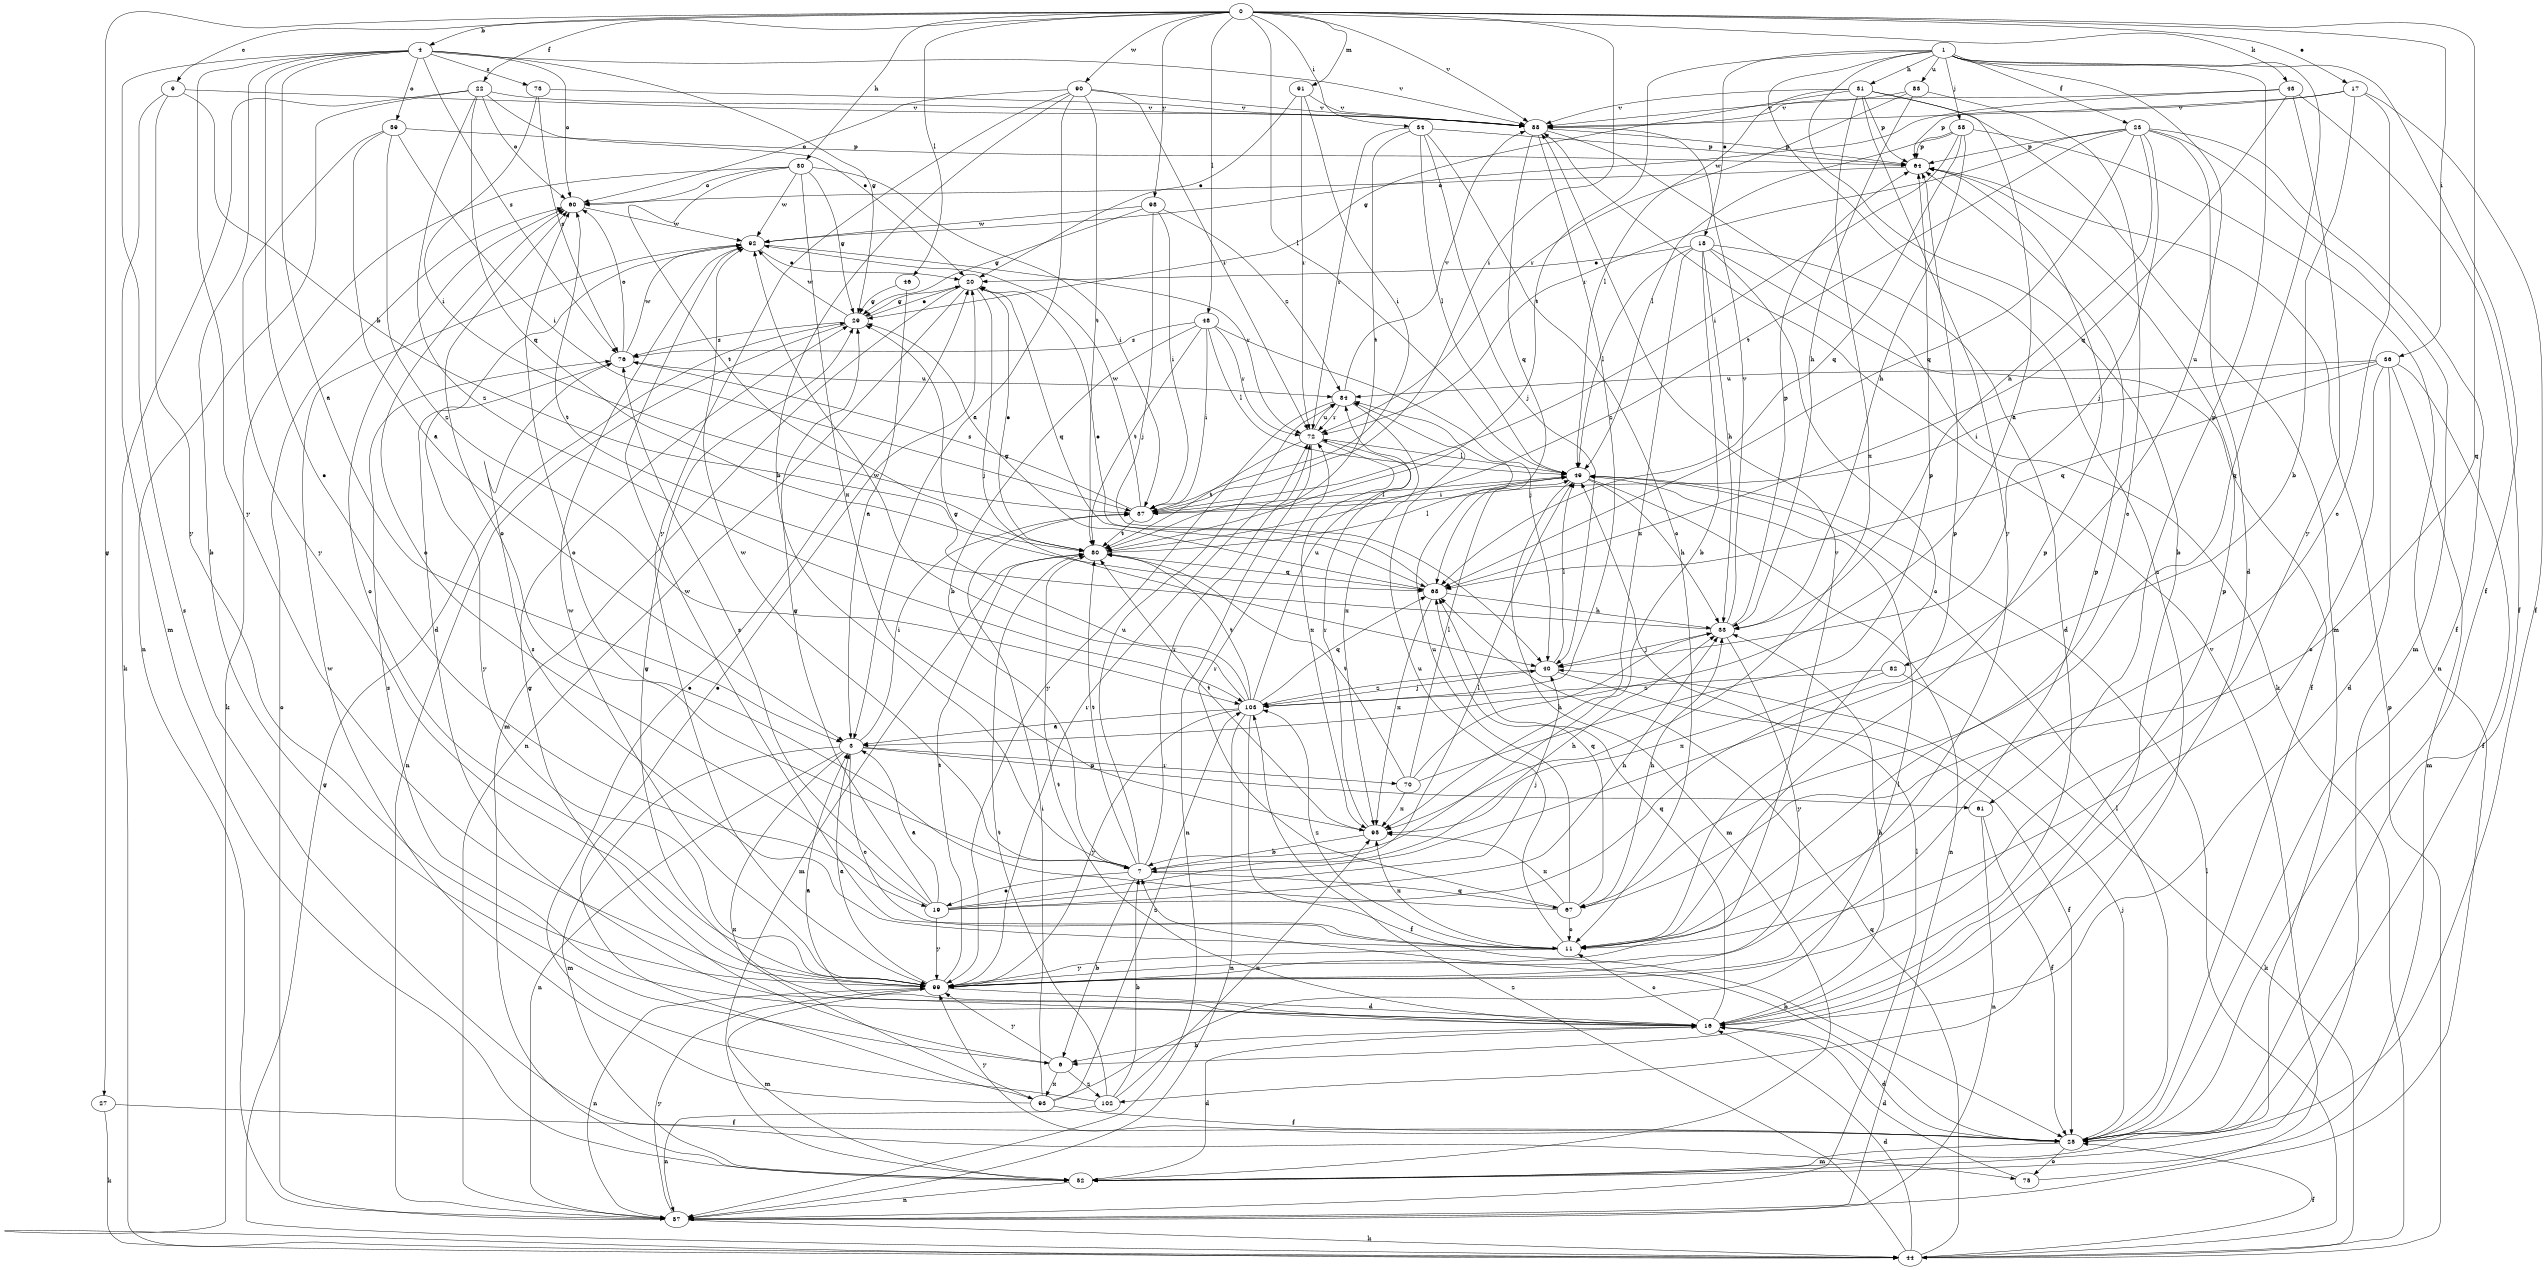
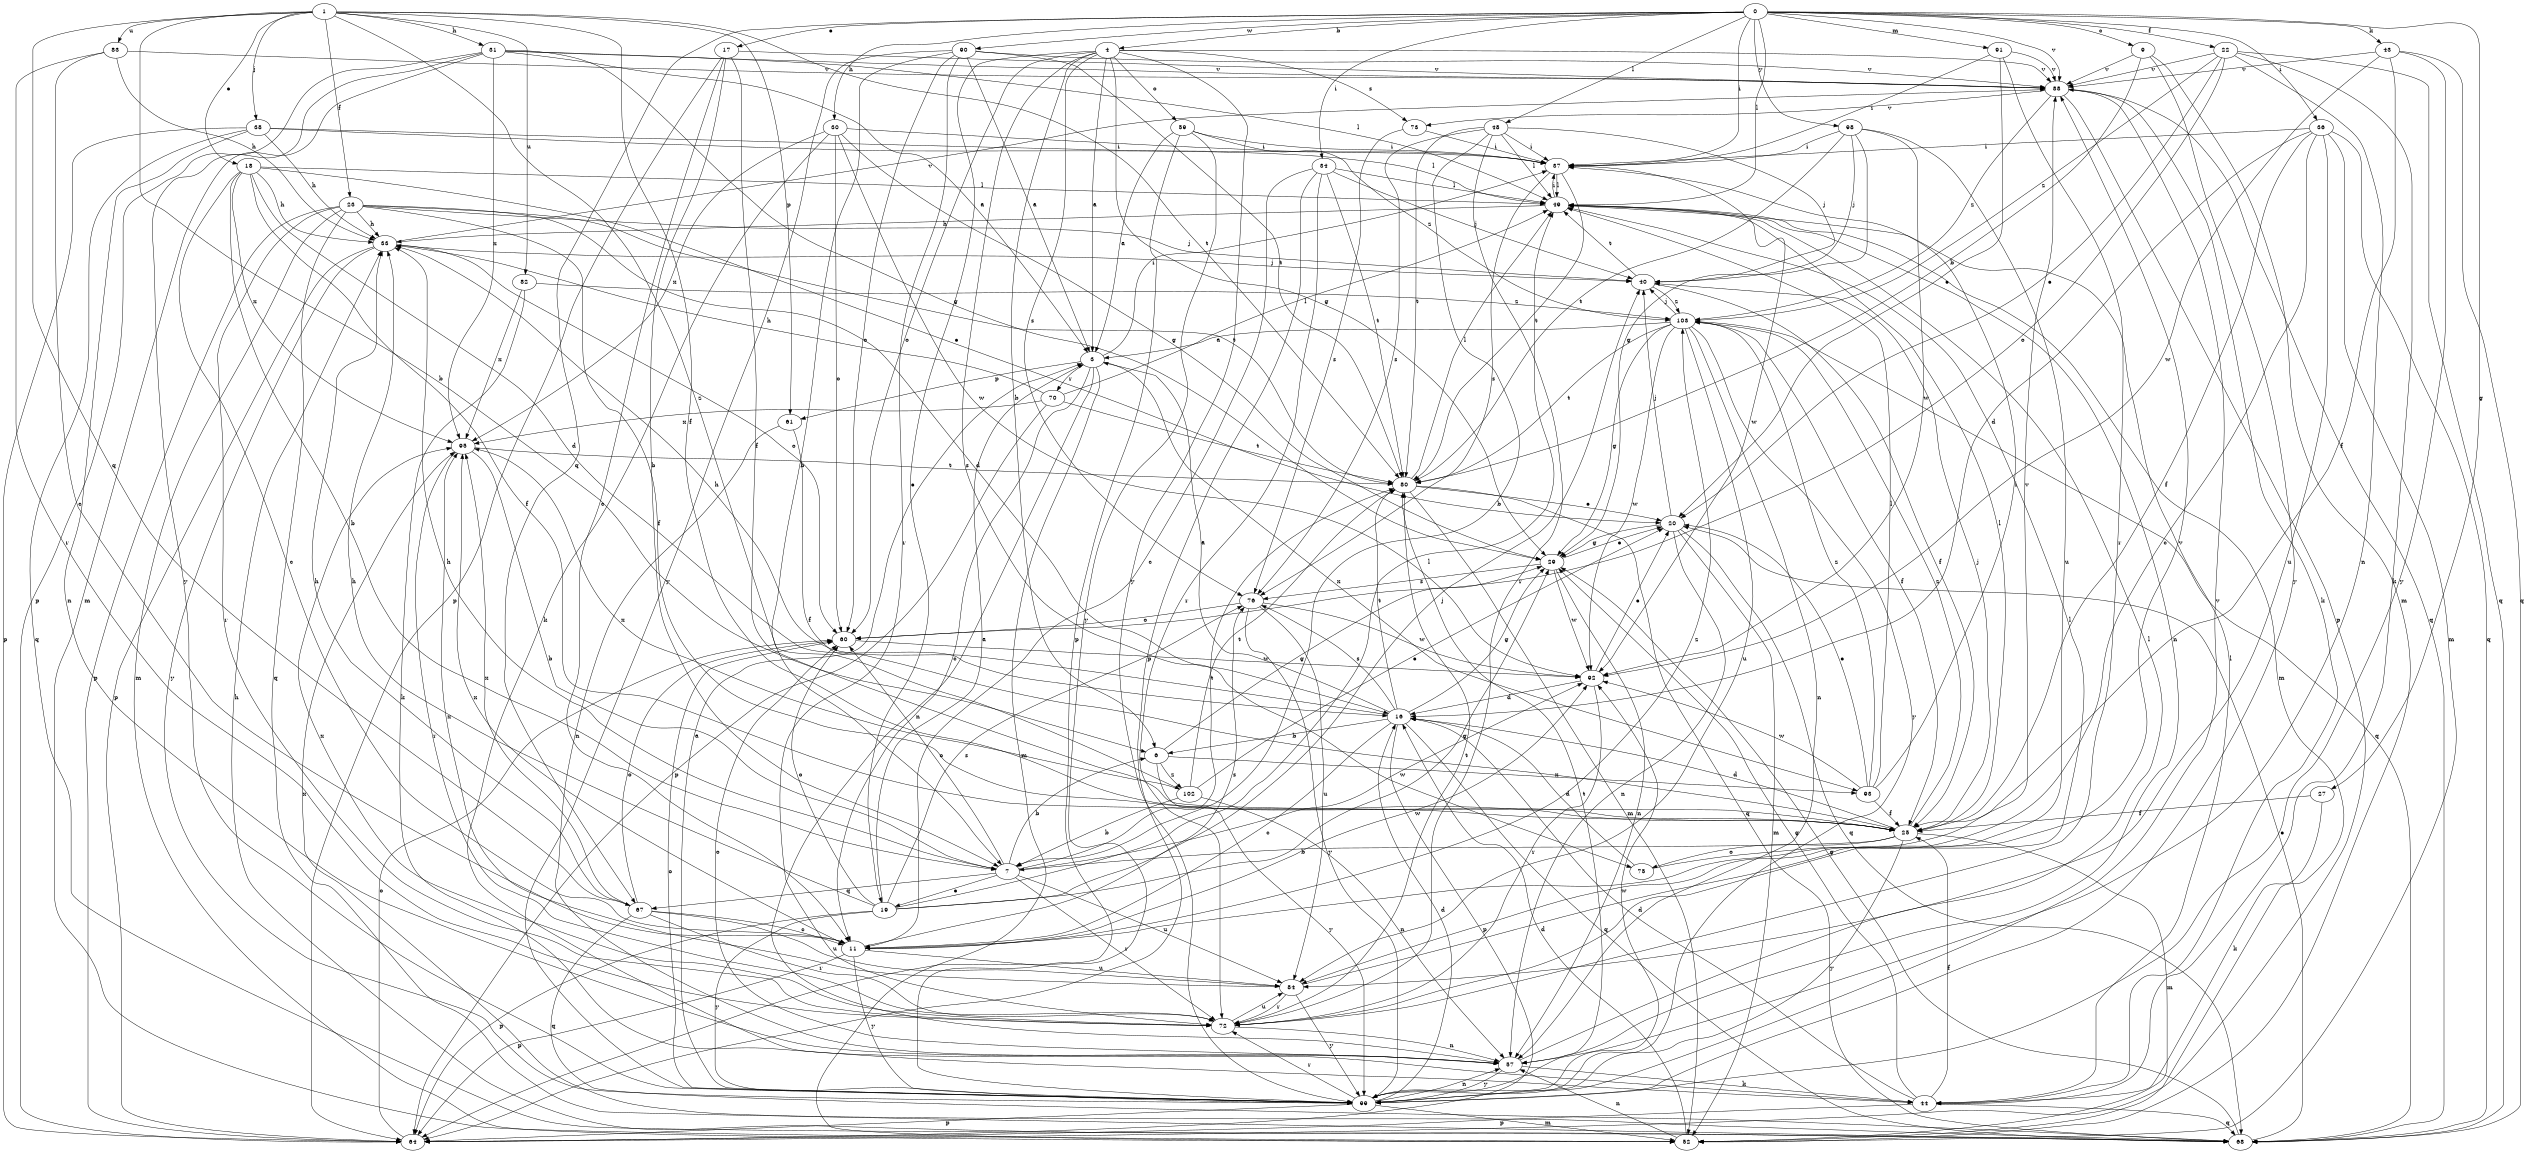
edge "73" -> "88": reversed
node "46": removed
edge "98" -> "84": label "z" -> "u"
edge "30" -> "80": now "98" -> "80"
edge "33" -> "60": label "t" -> "o"
edge "40" -> "49": label "l" -> "t"
edge "44" -> "103": now "25" -> "103"
